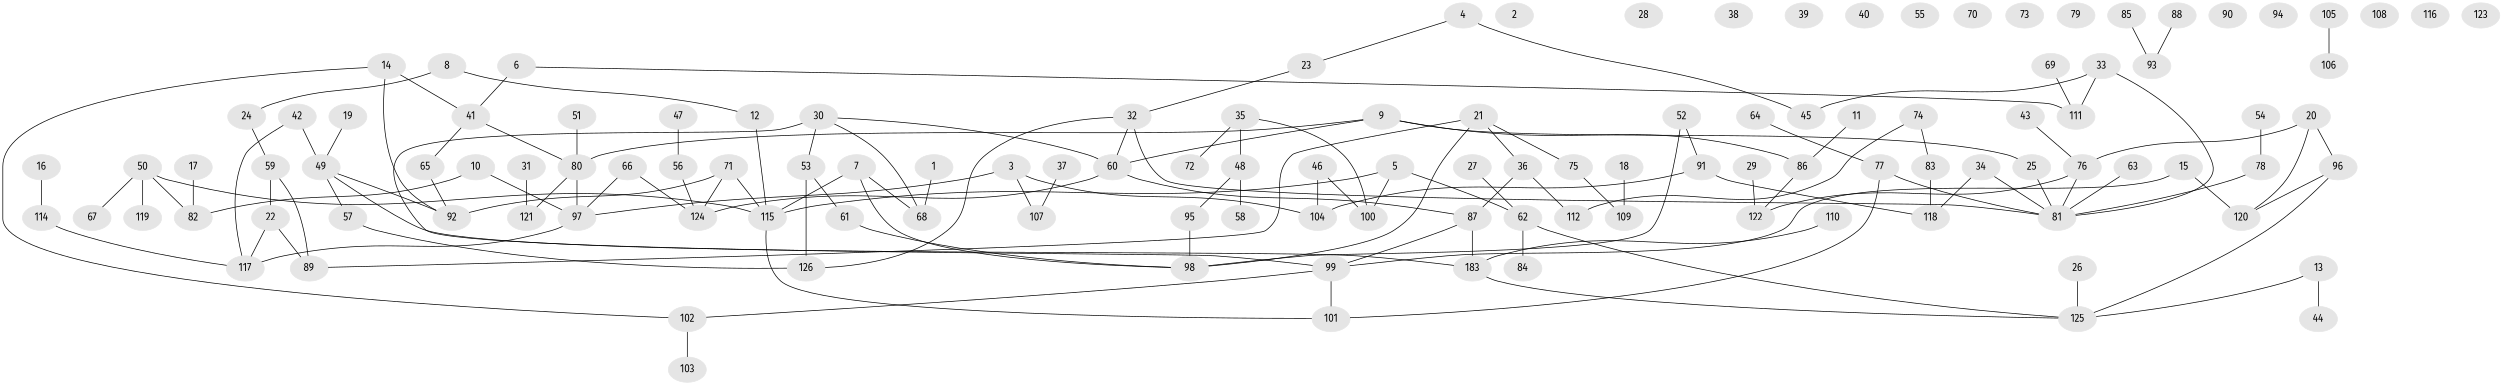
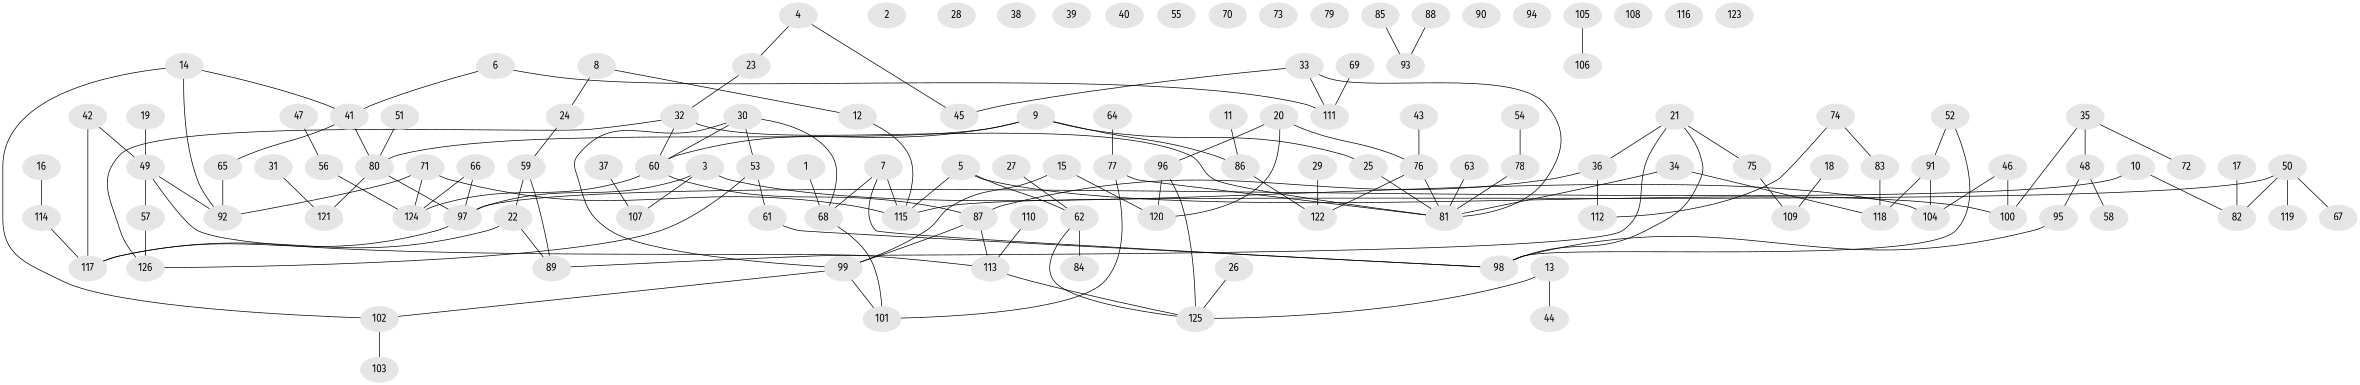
node "183": label "183" -> "113"
edge "115" -- "101": now "68" -- "101"
